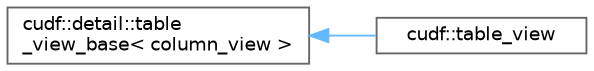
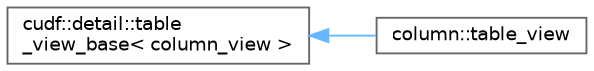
node "cudf::table_view": label "cudf::table_view" -> "column::table_view"
